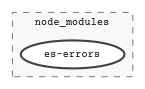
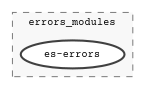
cluster "node_modules": label "node_modules" -> "errors_modules"
